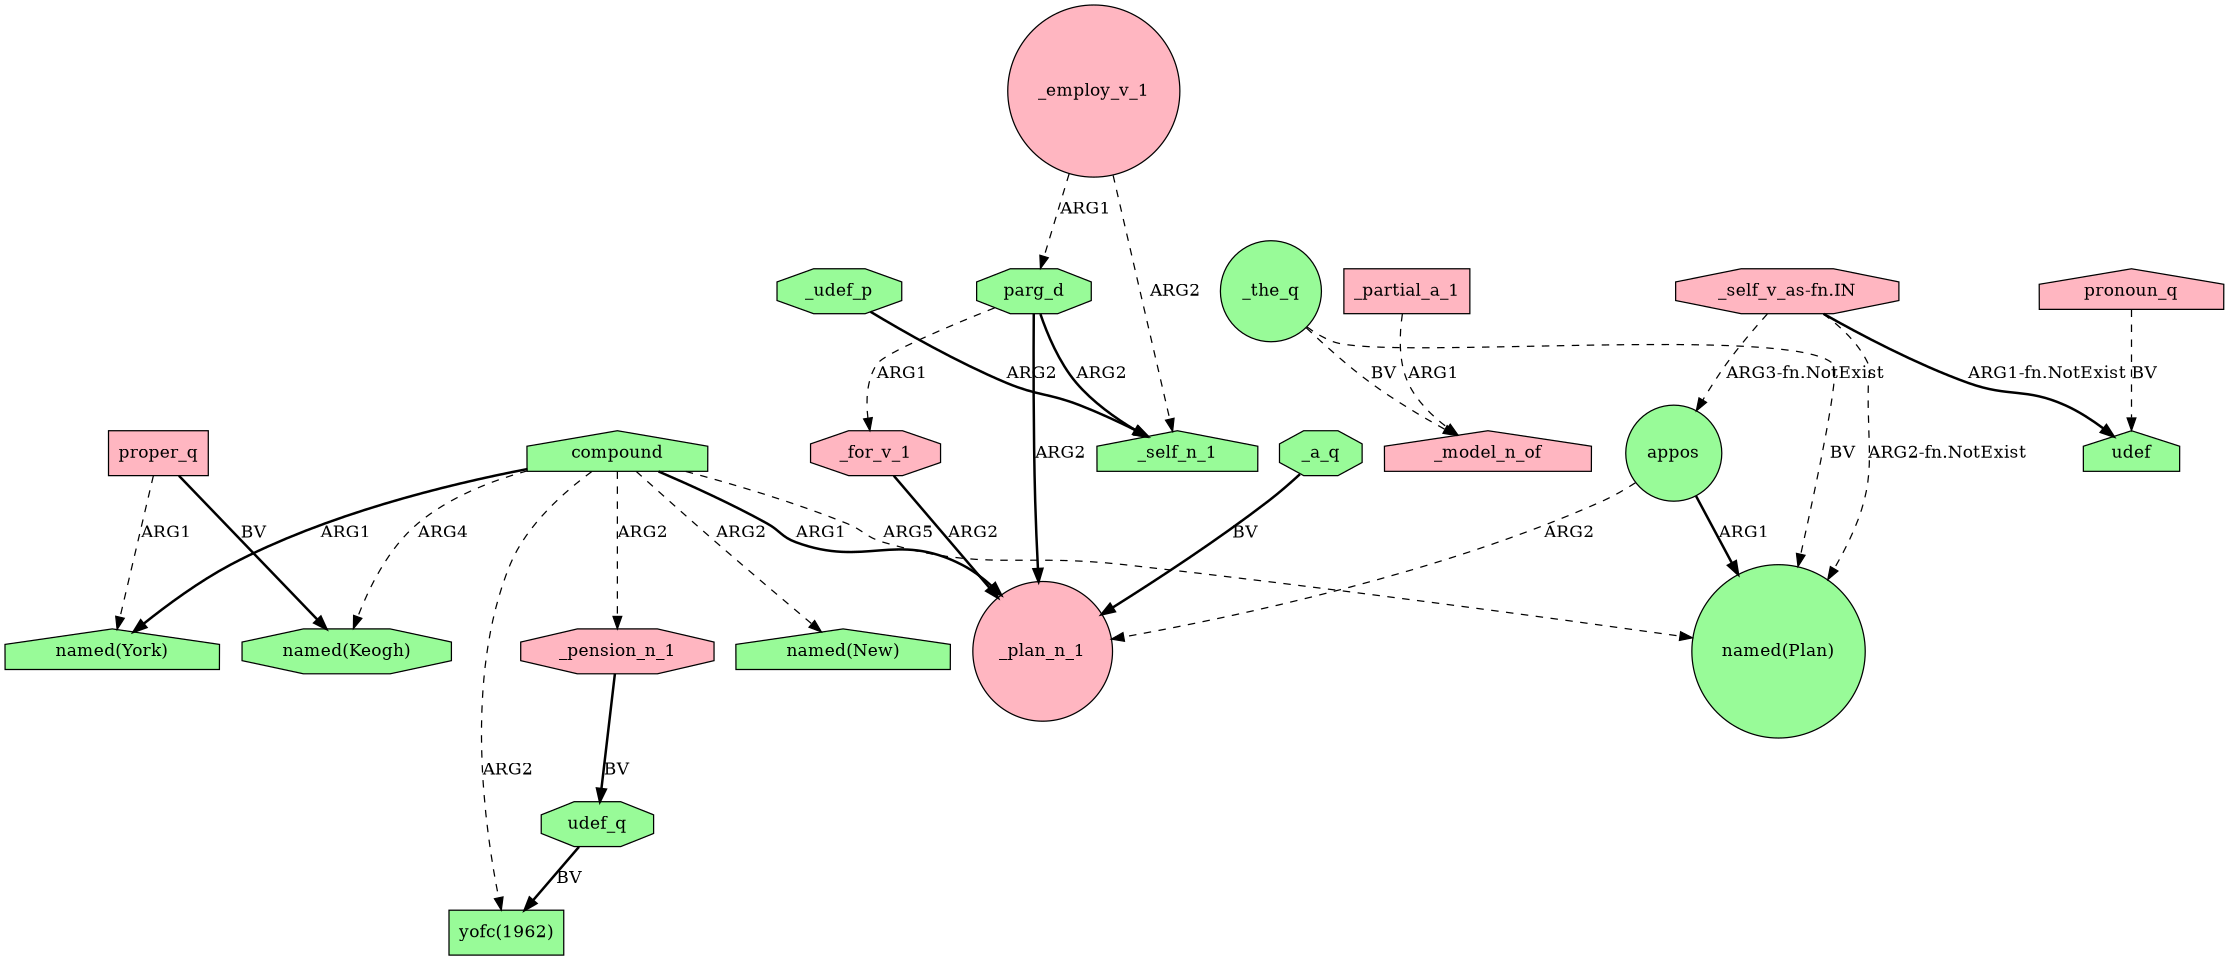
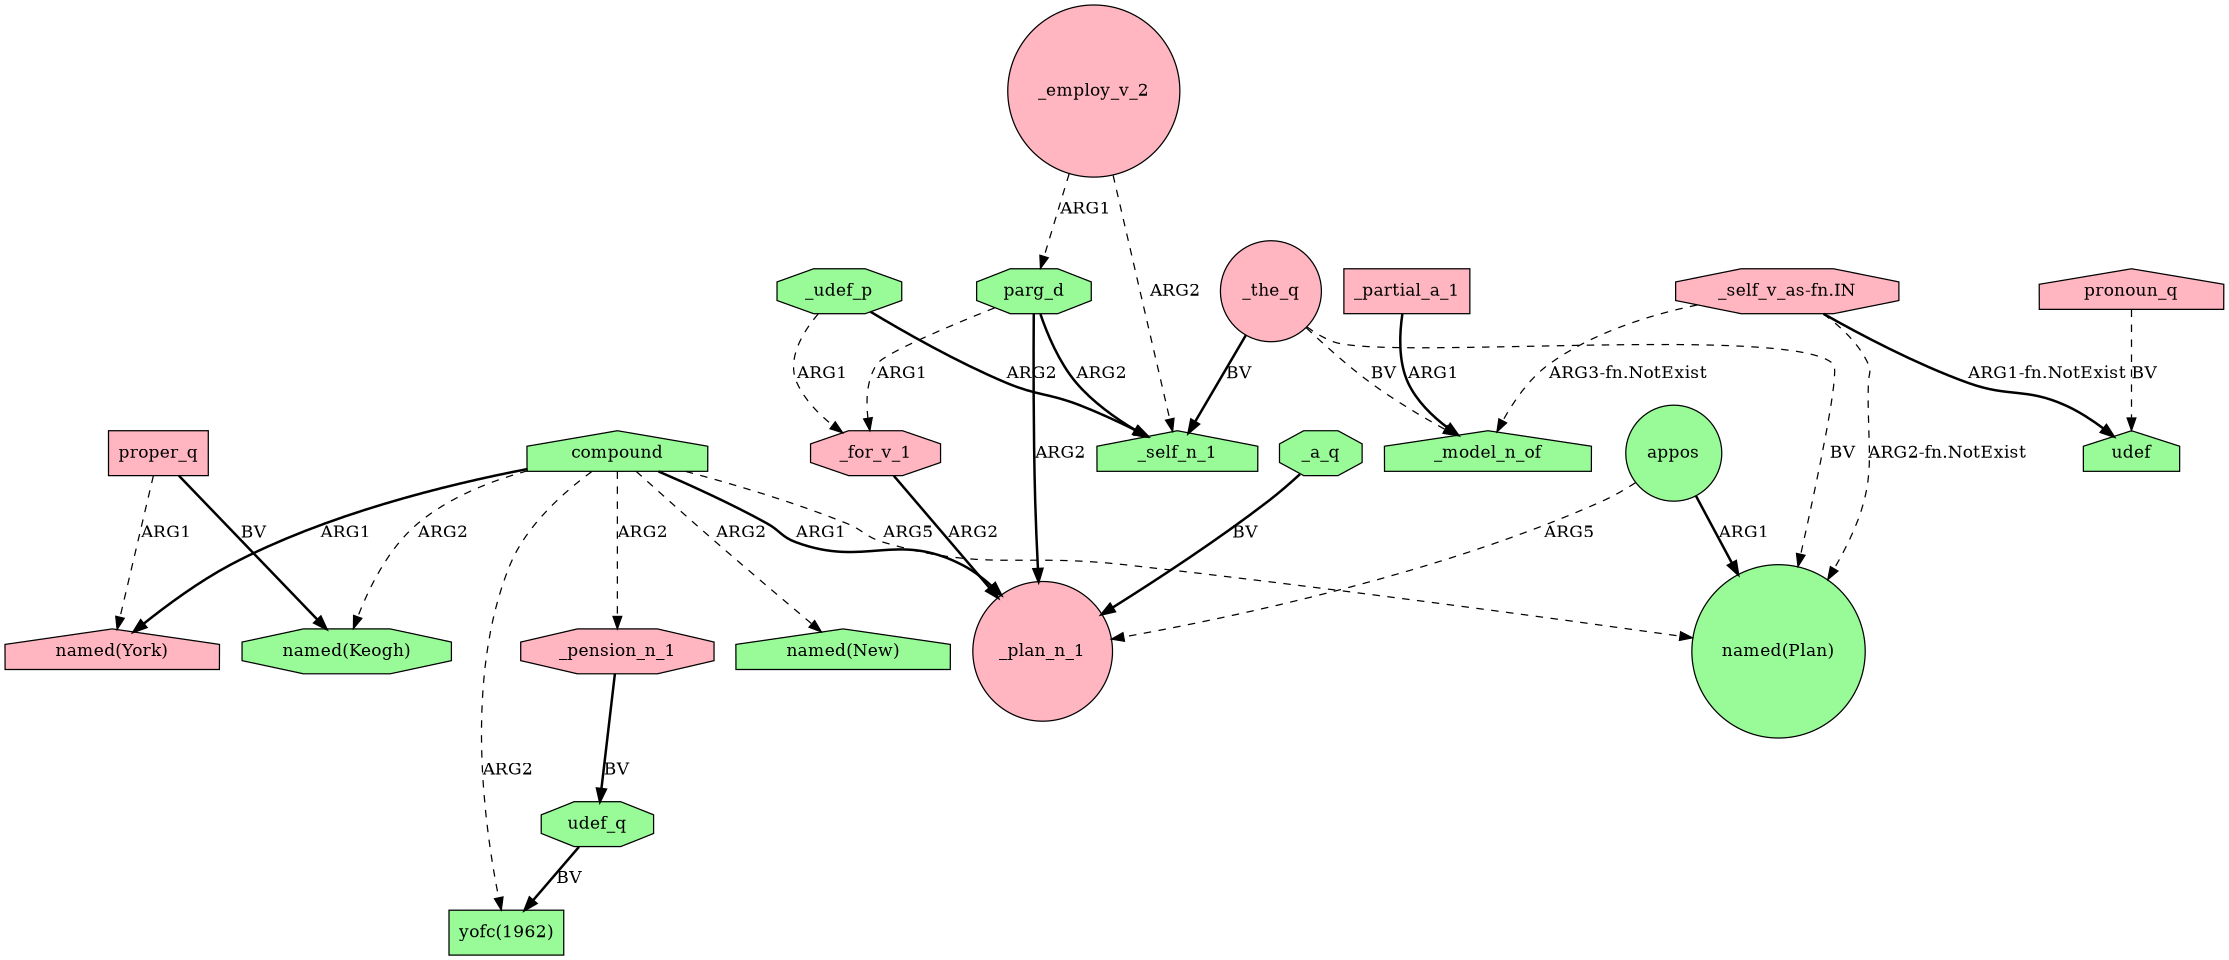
node "_employ_v_1": label "_employ_v_1" -> "_employ_v_2"
node "_the_q": fillcolor palegreen -> lightpink
edge "_self_v_as-fn.IN" -> "appos": now "_self_v_as-fn.IN" -> "_model_n_of"
edge "_udef_p" -> "_for_v_1": added, label "ARG1"
edge "_partial_a_1" -> "_model_n_of": style dashed -> bold
edge "_the_q" -> "_self_n_1": added, label "BV"
node "_model_n_of": fillcolor lightpink -> palegreen
edge "compound" -> "named(Keogh)": label "ARG4" -> "ARG2"
edge "appos" -> "_plan_n_1": label "ARG2" -> "ARG5"
node "named(York)": fillcolor palegreen -> lightpink
